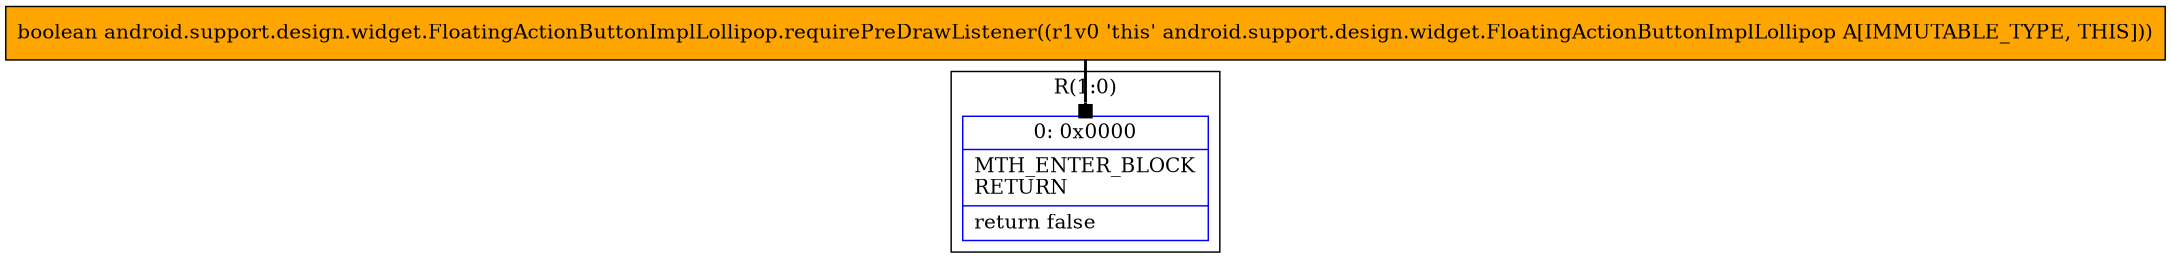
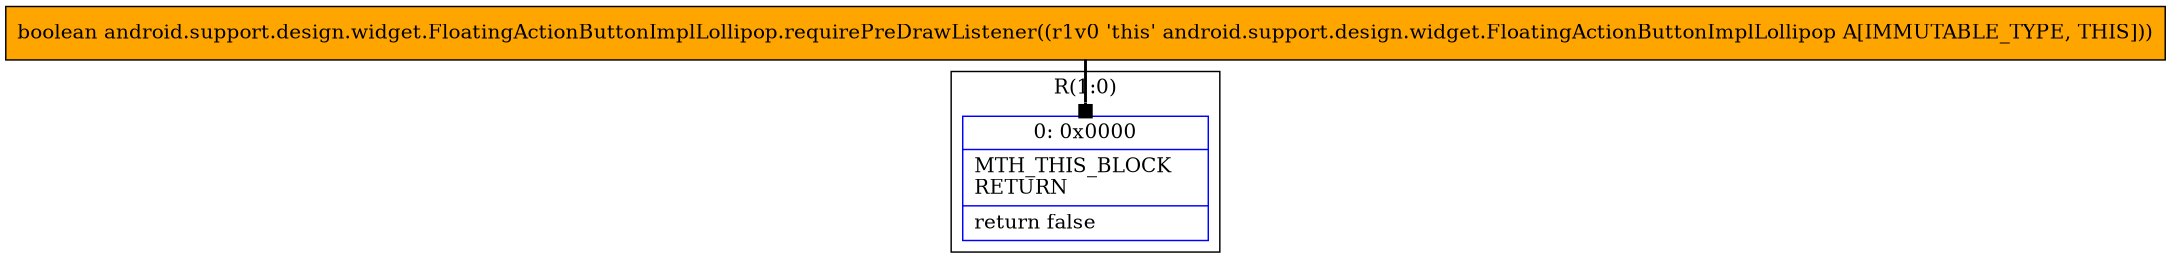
node "0: 0x0000": text "MTH_ENTER_BLOCK" -> "MTH_THIS_BLOCK"
